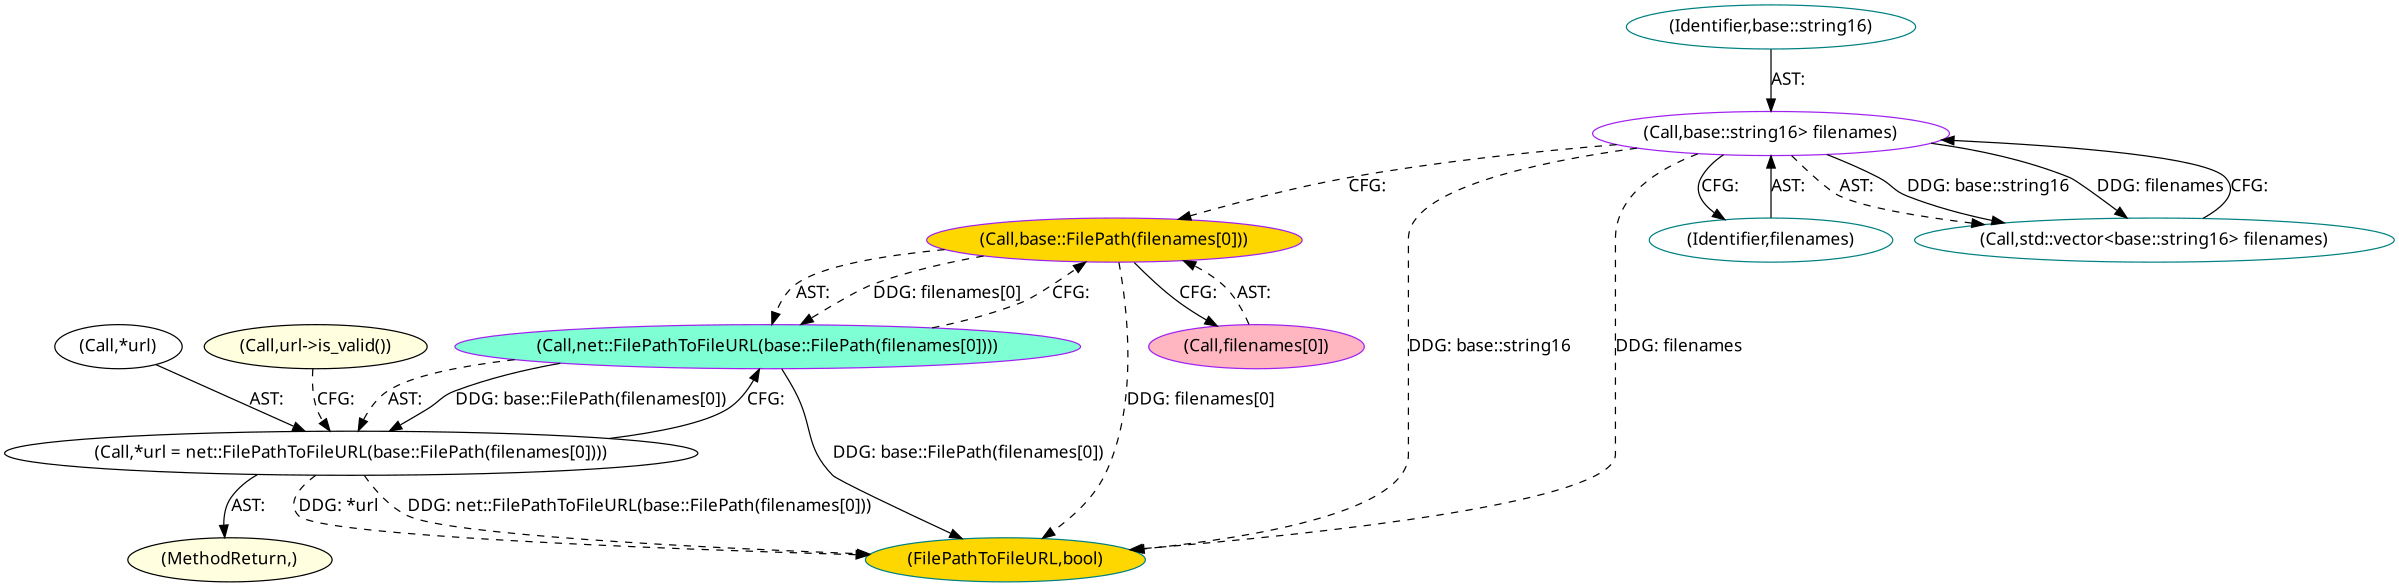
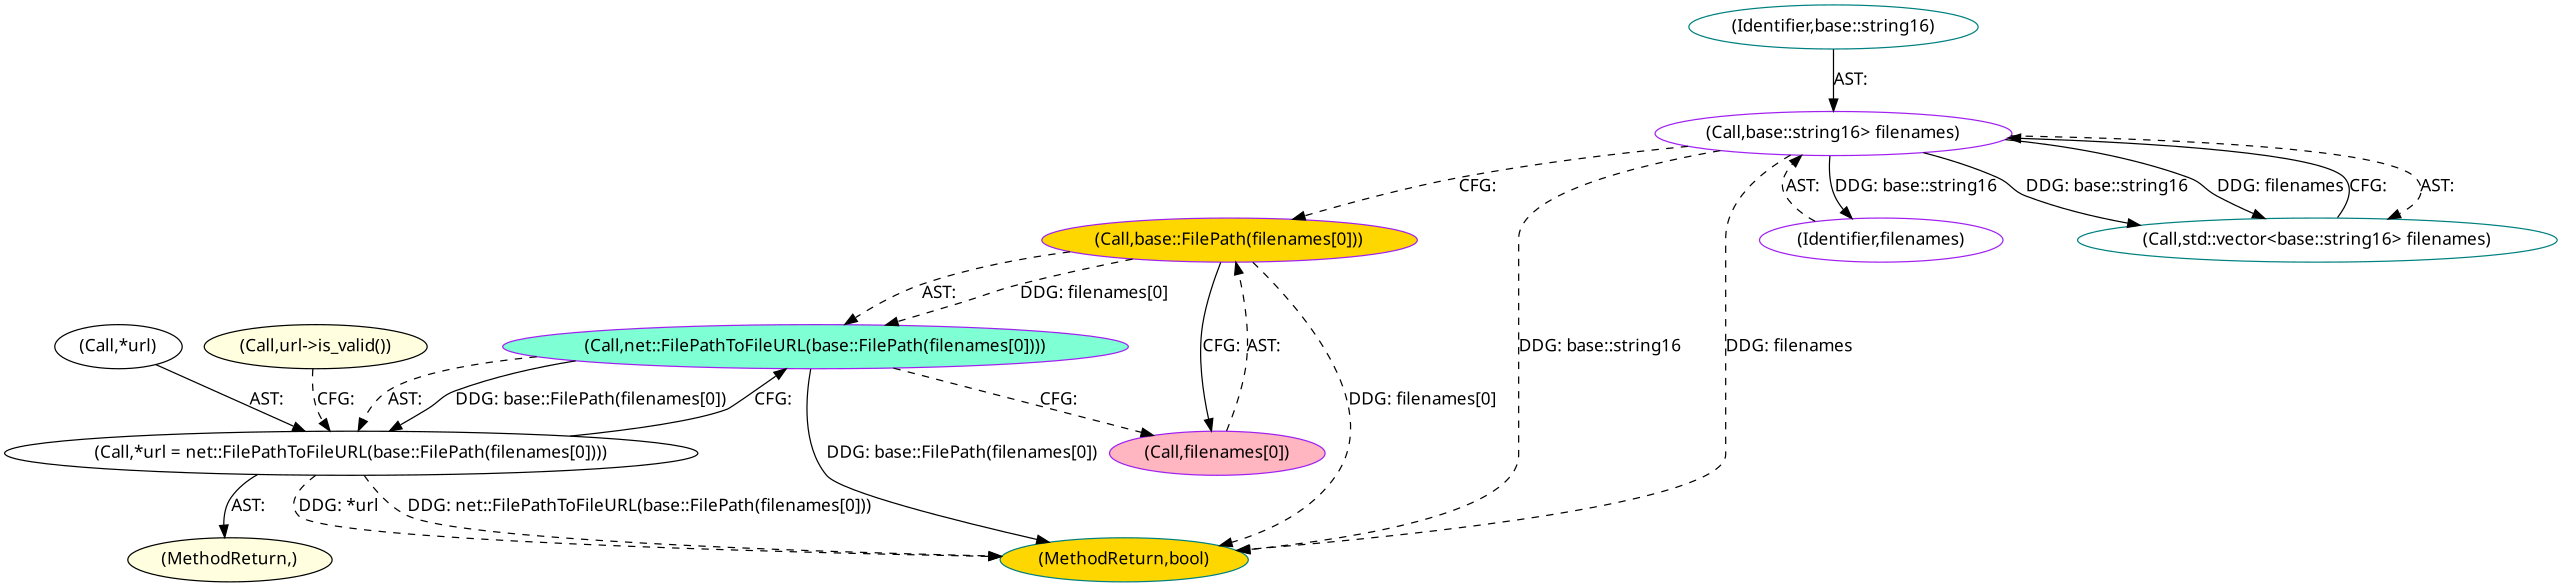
edge "(Call,base::string16> filenames)" -> "(Identifier,filenames)": label "CFG: " -> "DDG: base::string16"
edge "(Identifier,filenames)" -> "(Call,base::string16> filenames)": style solid -> dashed
node "(Identifier,filenames)": color teal -> purple
edge "(Call,net::FilePathToFileURL(base::FilePath(filenames[0])))" -> "(Call,base::FilePath(filenames[0]))": now "(Call,net::FilePathToFileURL(base::FilePath(filenames[0])))" -> "(Call,filenames[0])"
node "(FilePathToFileURL,bool)": label "(FilePathToFileURL,bool)" -> "(MethodReturn,bool)"
